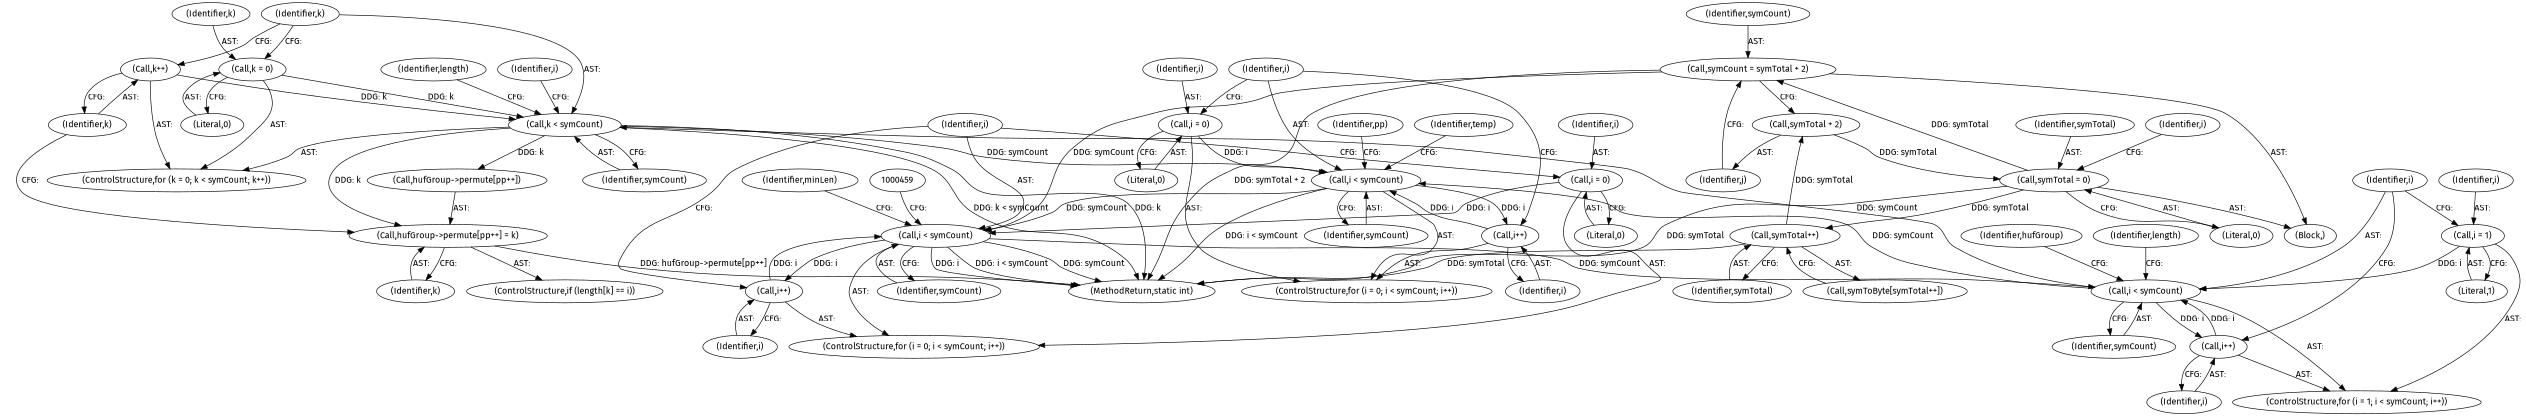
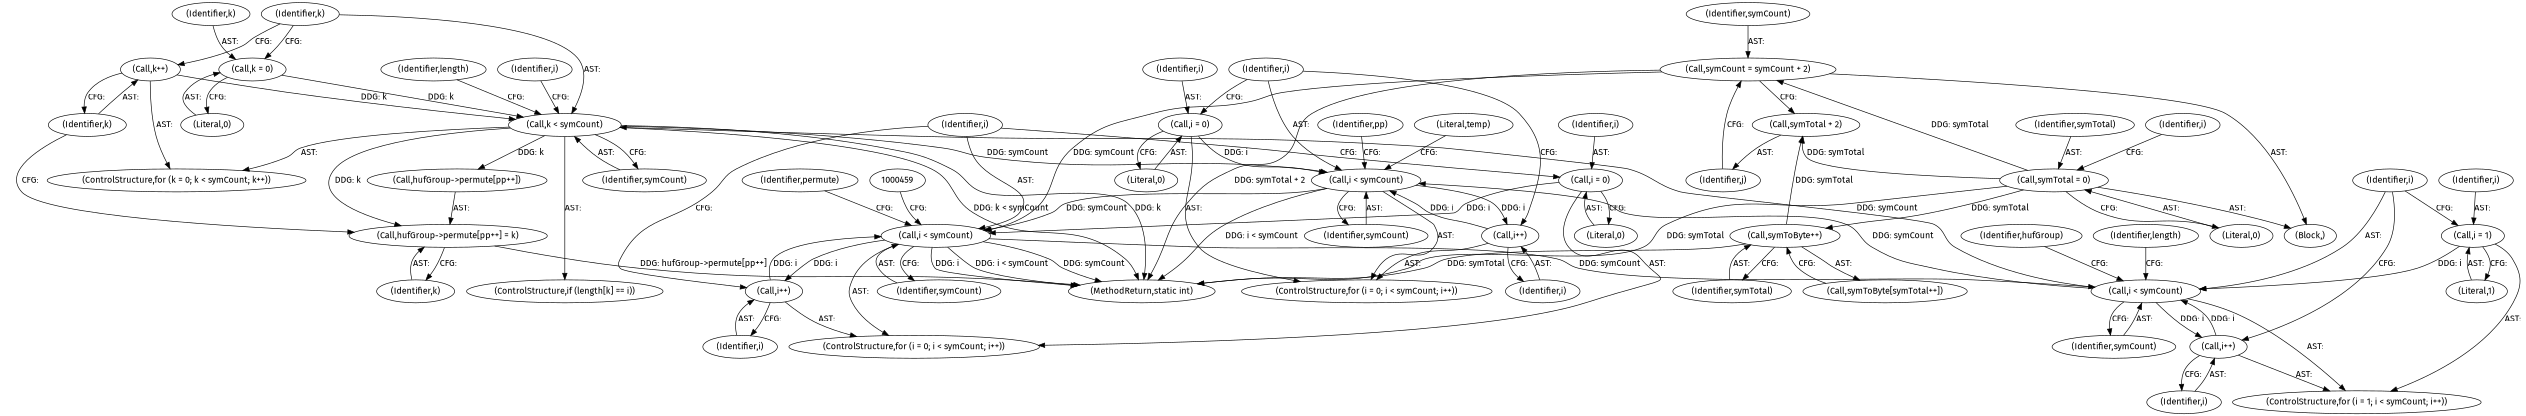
node "(Call,symCount = symTotal + 2)": label "(Call,symCount = symTotal + 2)" -> "(Call,symCount = symCount + 2)"
node "(Identifier,temp)": label "(Identifier,temp)" -> "(Literal,temp)"
edge "(Call,k = 0)" -> "(ControlStructure,for (k = 0; k < symCount; k++))": removed, label "AST:"
edge "(Call,symTotal + 2)" -> "(Call,symTotal = 0)": reversed
node "(Identifier,minLen)": label "(Identifier,minLen)" -> "(Identifier,permute)"
node "(Call,symTotal++)": label "(Call,symTotal++)" -> "(Call,symToByte++)"
edge "(Call,hufGroup->permute[pp++] = k)" -> "(ControlStructure,if (length[k] == i))": now "(Call,k < symCount)" -> "(ControlStructure,if (length[k] == i))"
